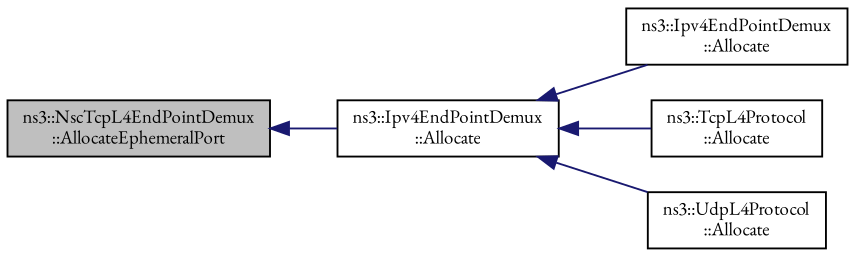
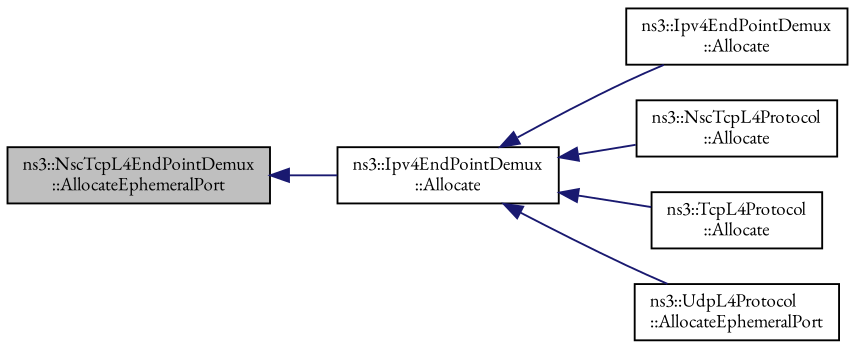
node "ns3::NscTcpL4Protocol ::Allocate": added
node "ns3::UdpL4Protocol ::Allocate": label "ns3::UdpL4Protocol ::Allocate" -> "ns3::UdpL4Protocol ::AllocateEphemeralPort"
